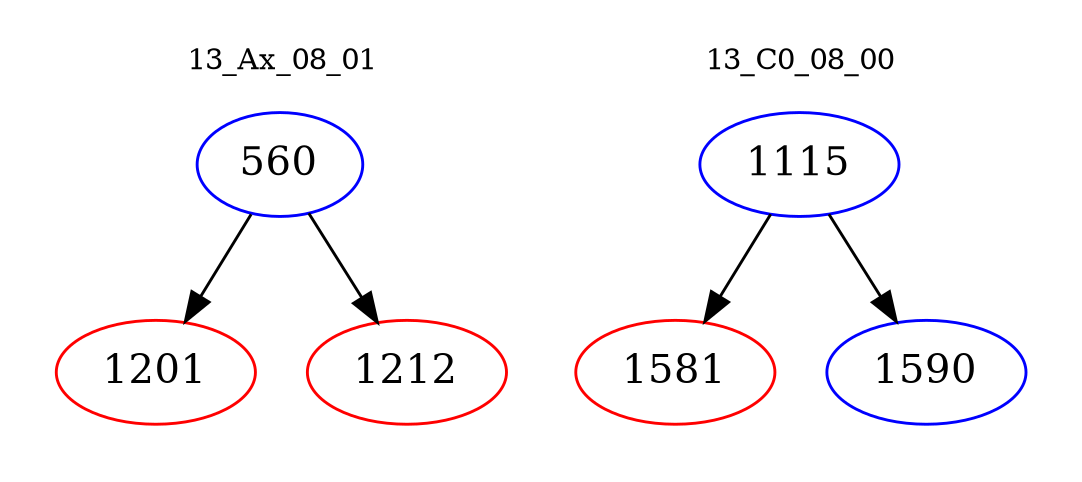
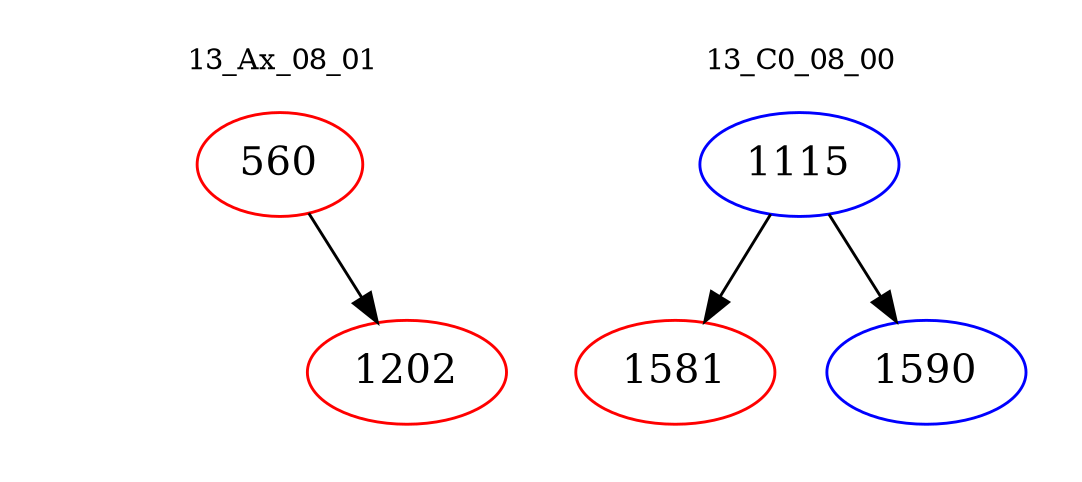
node "560": color blue -> red
node "1201": removed
node "1212": label "1212" -> "1202"
